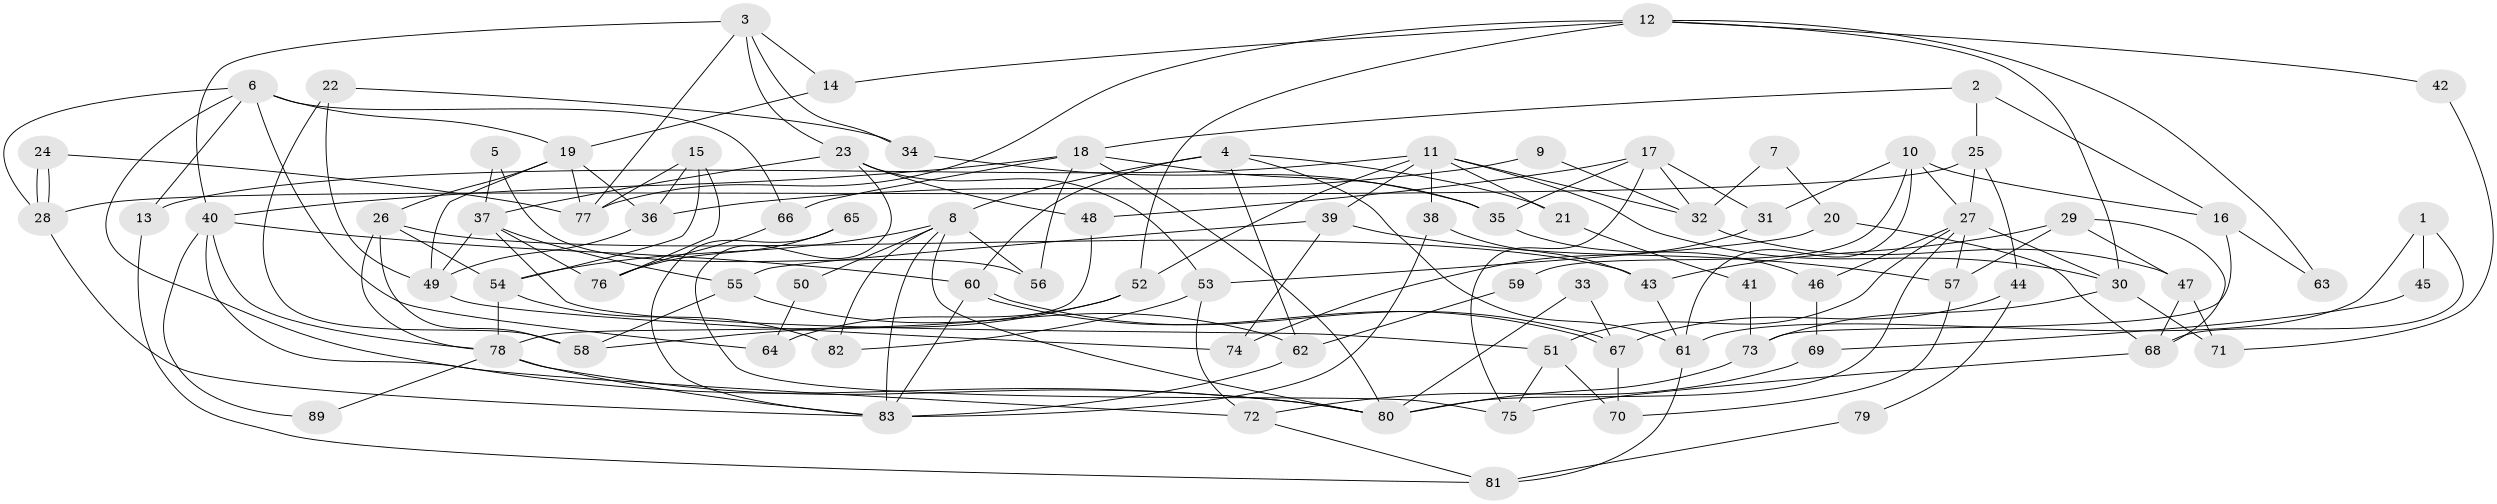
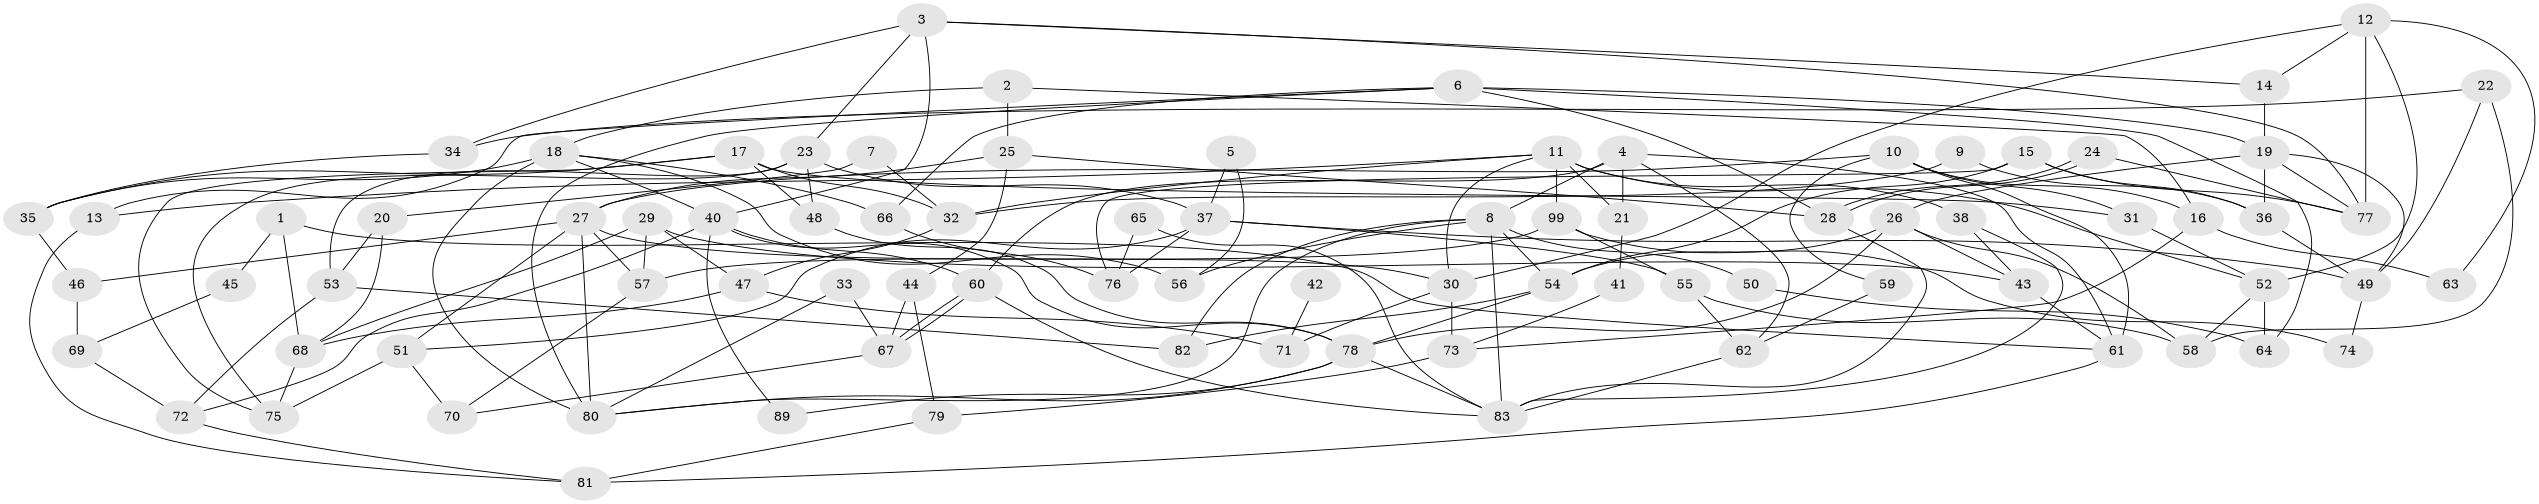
edge "12" -- "42": removed
node "39": label "39" -> "99"
edge "31" -- "74": now "31" -- "52"
edge "73" -- "80": now "73" -- "79"
